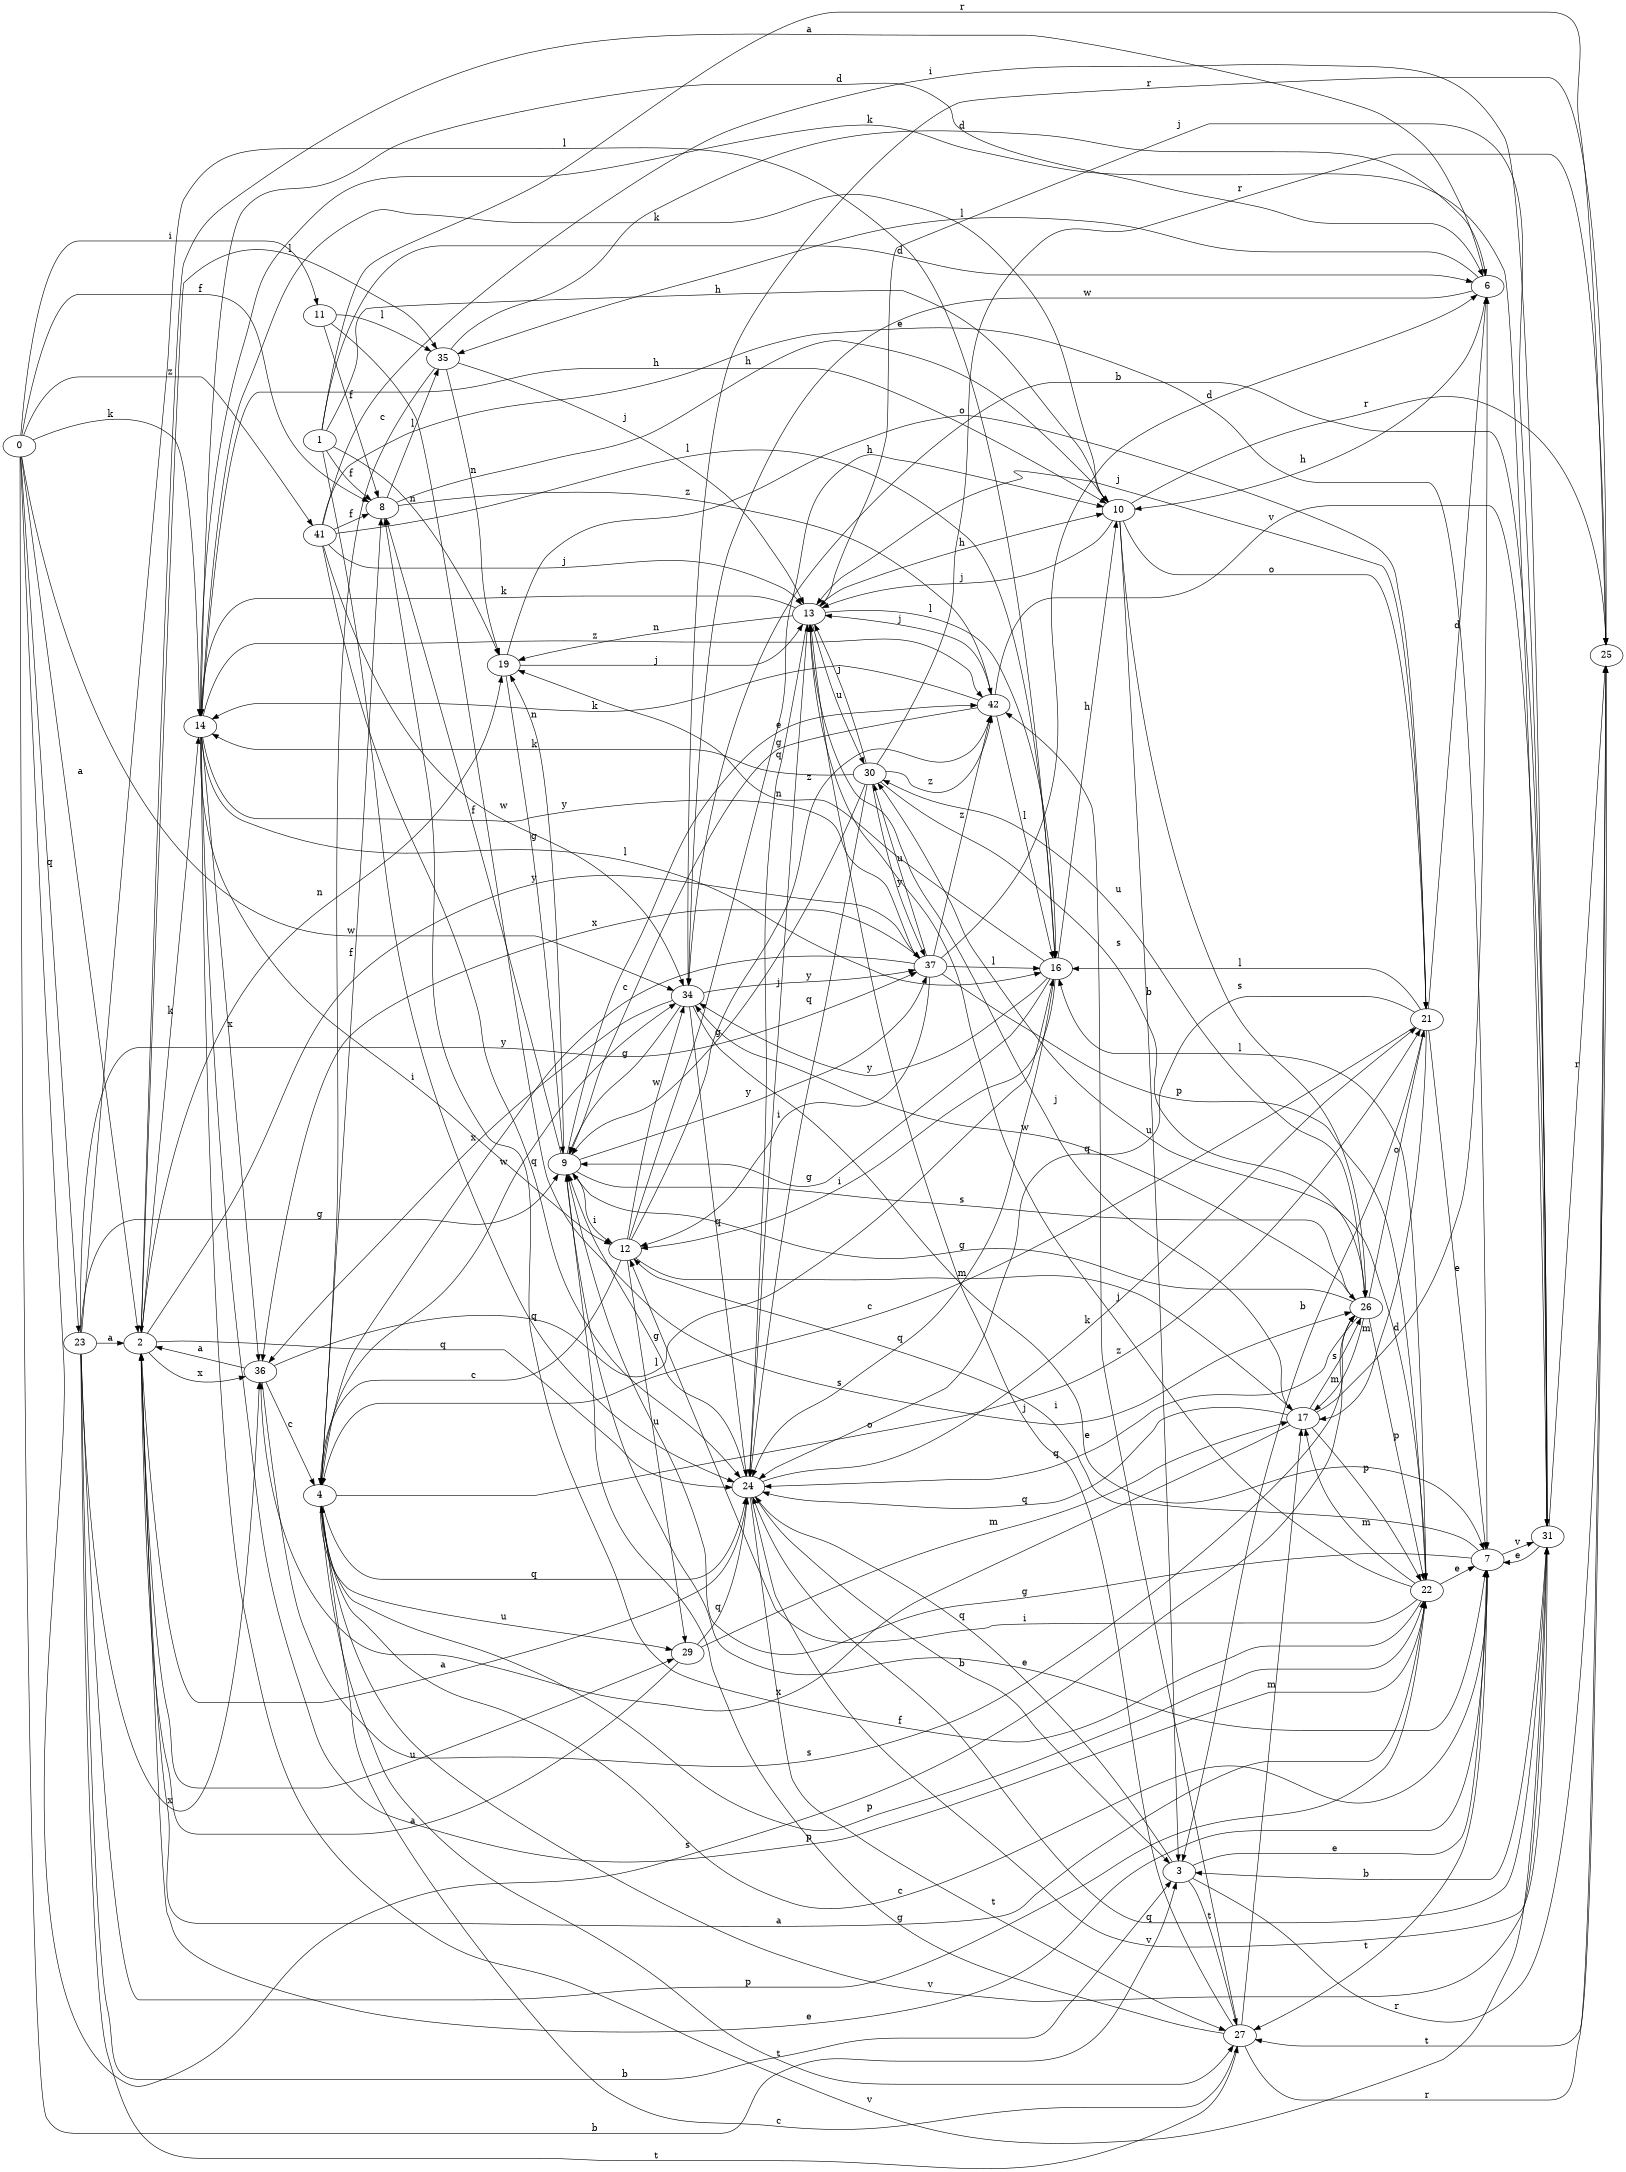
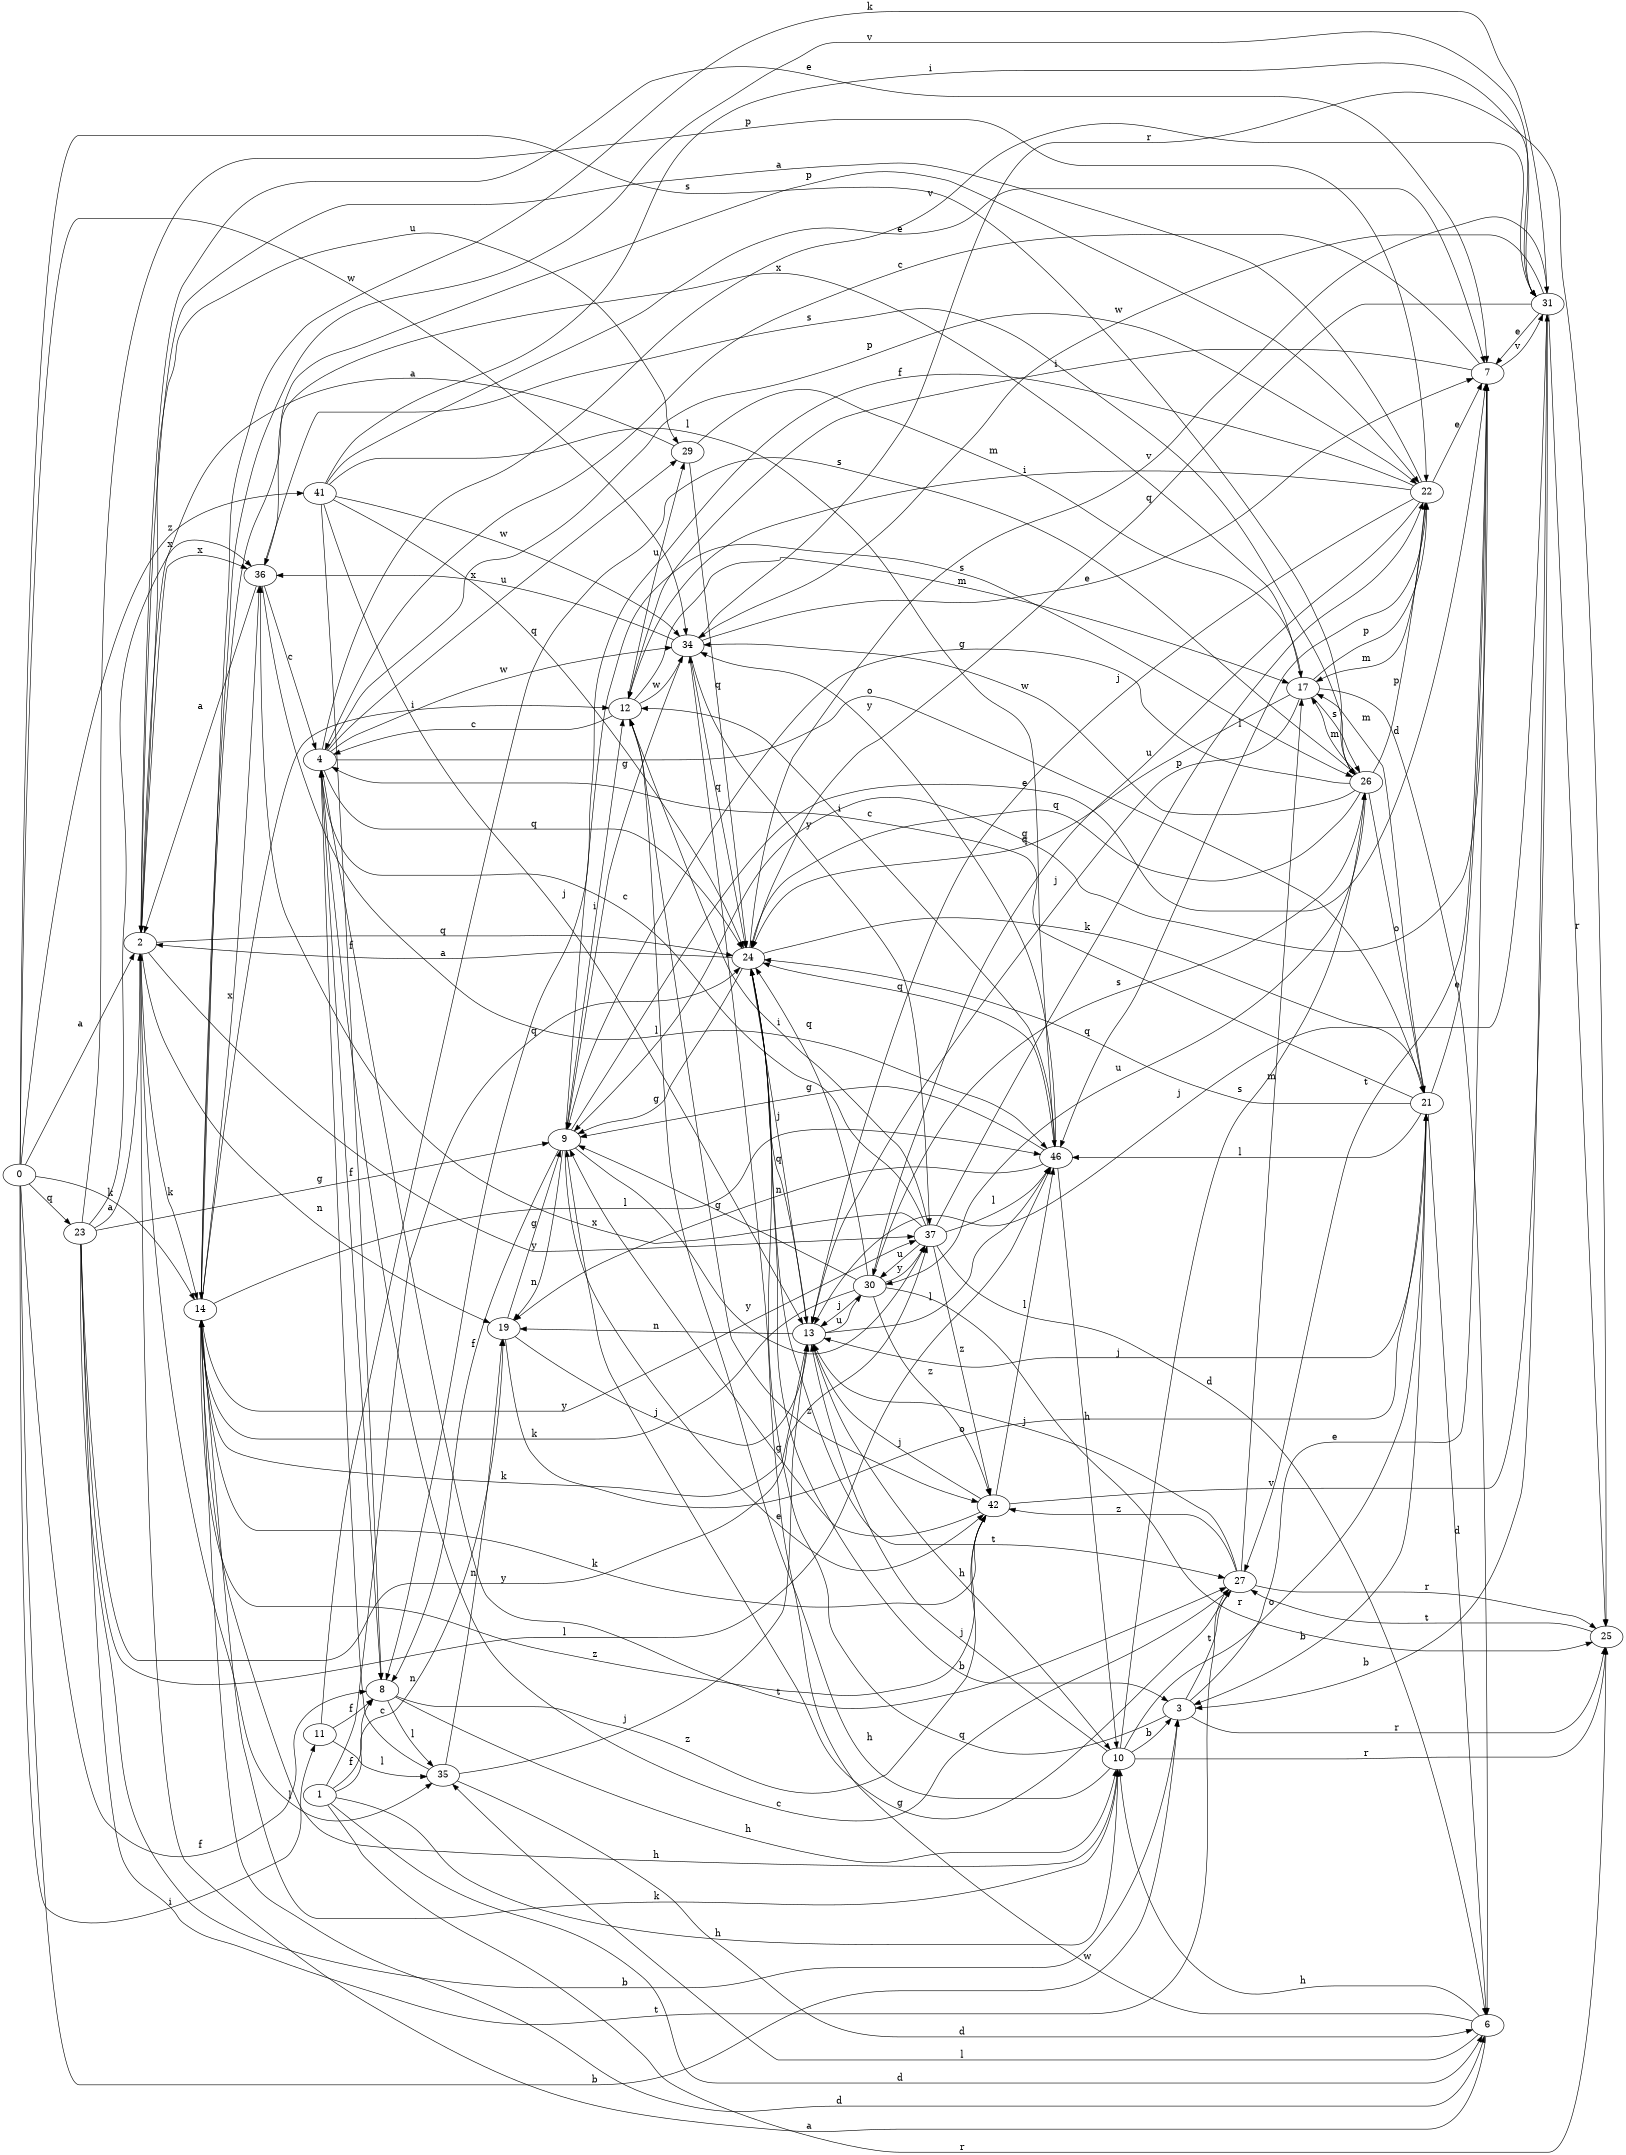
edge "31" -> "34": label "b" -> "w"
edge "12" -> "10": reversed
node "16": label "16" -> "46"
